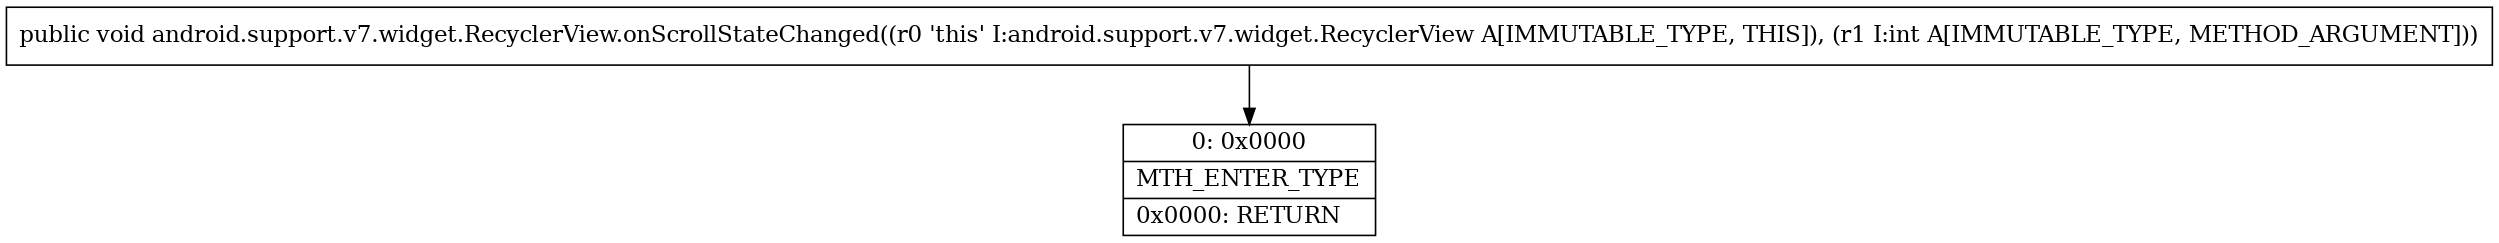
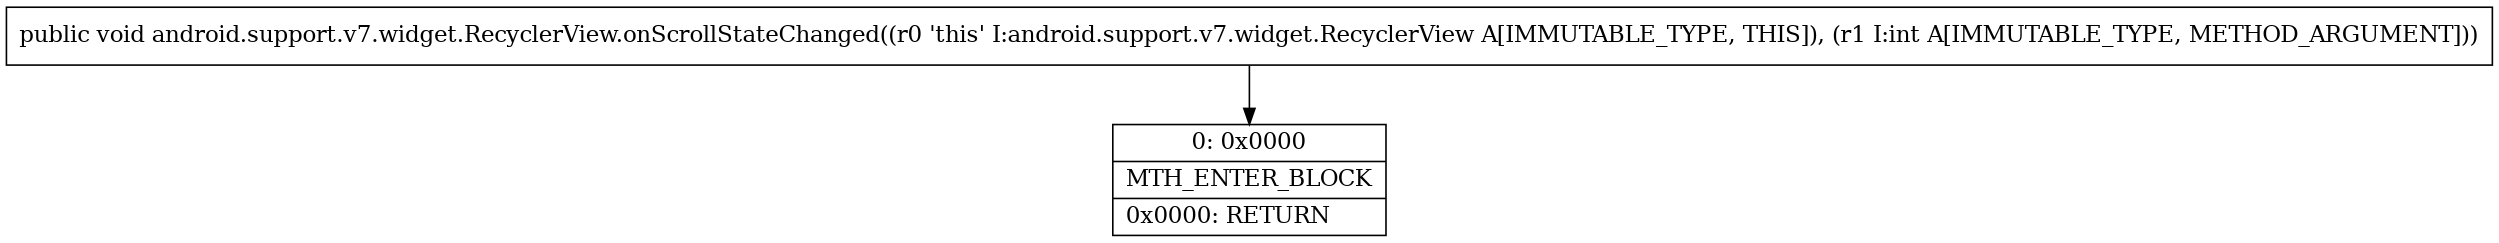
node "0: 0x0000": text "MTH_ENTER_TYPE" -> "MTH_ENTER_BLOCK"
